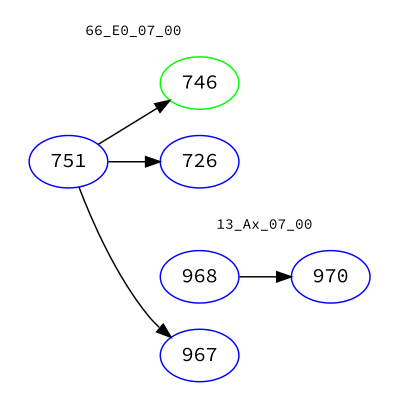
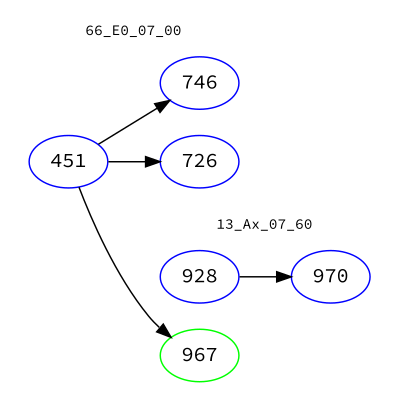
node "746": color green -> blue
node "751": label "751" -> "451"
cluster "13_Ax_07_00": label "13_Ax_07_00" -> "13_Ax_07_60"
node "968": label "968" -> "928"
node "967": color blue -> green
